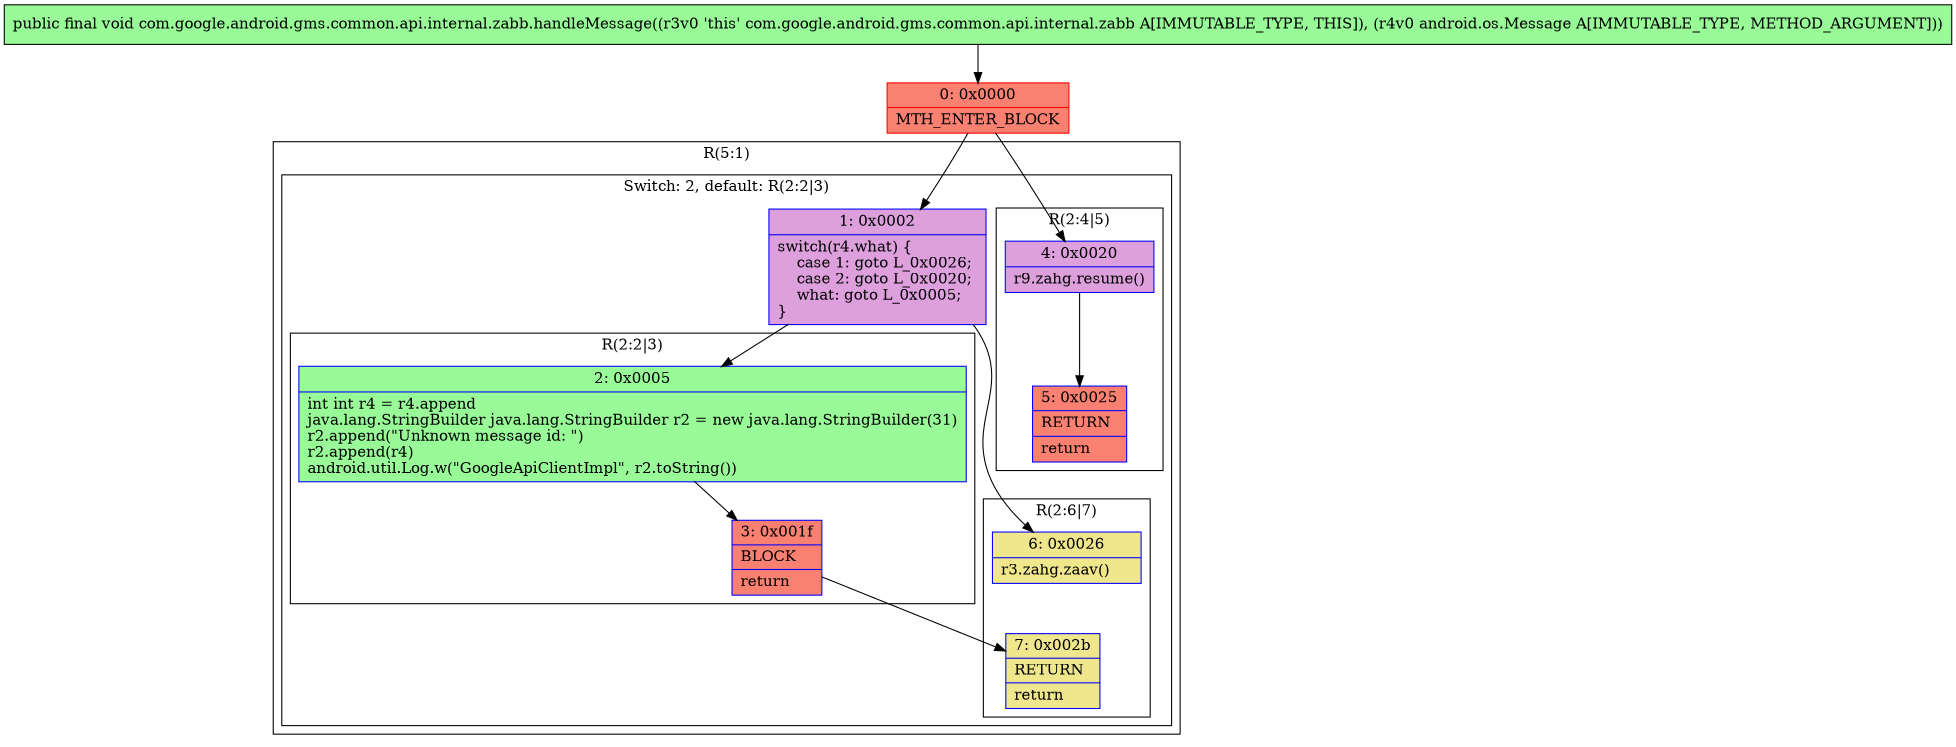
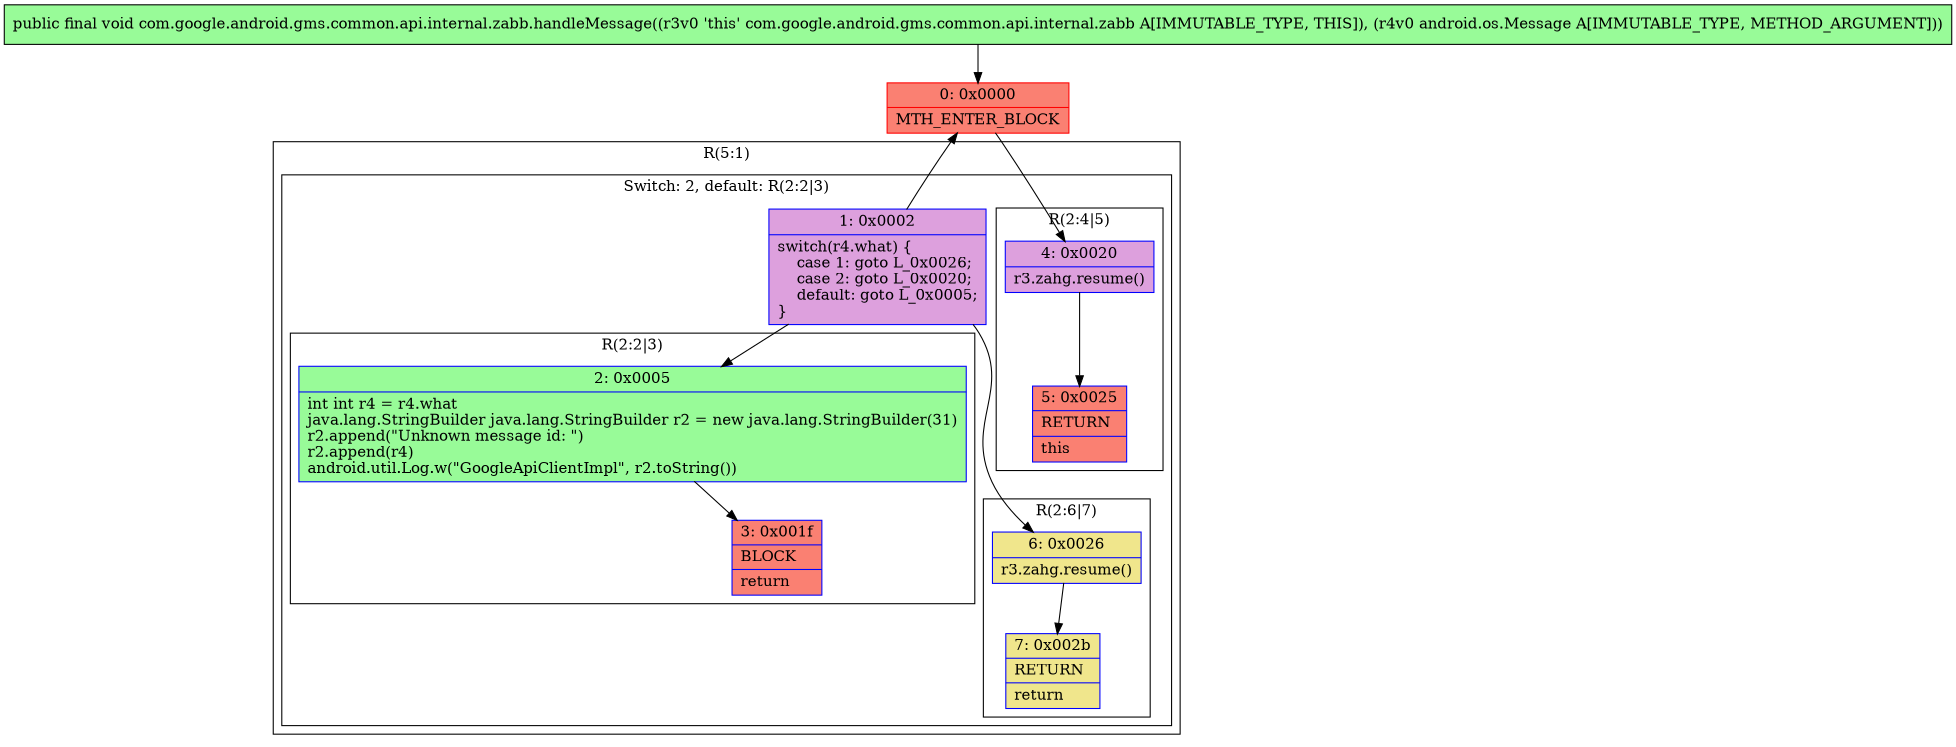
edge "0: 0x0000" -> "1: 0x0002": reversed
node "4: 0x0020": text "r9.zahg.resume()" -> "r3.zahg.resume()"
node "1: 0x0002": text "what: goto L_0x0005;" -> "default: goto L_0x0005;"
node "2: 0x0005": text "int int r4 = r4.append" -> "int int r4 = r4.what"
node "5: 0x0025": text "return" -> "this"
node "6: 0x0026": text "r3.zahg.zaav()" -> "r3.zahg.resume()"
edge "3: 0x001f" -> "7: 0x002b": now "6: 0x0026" -> "7: 0x002b"
